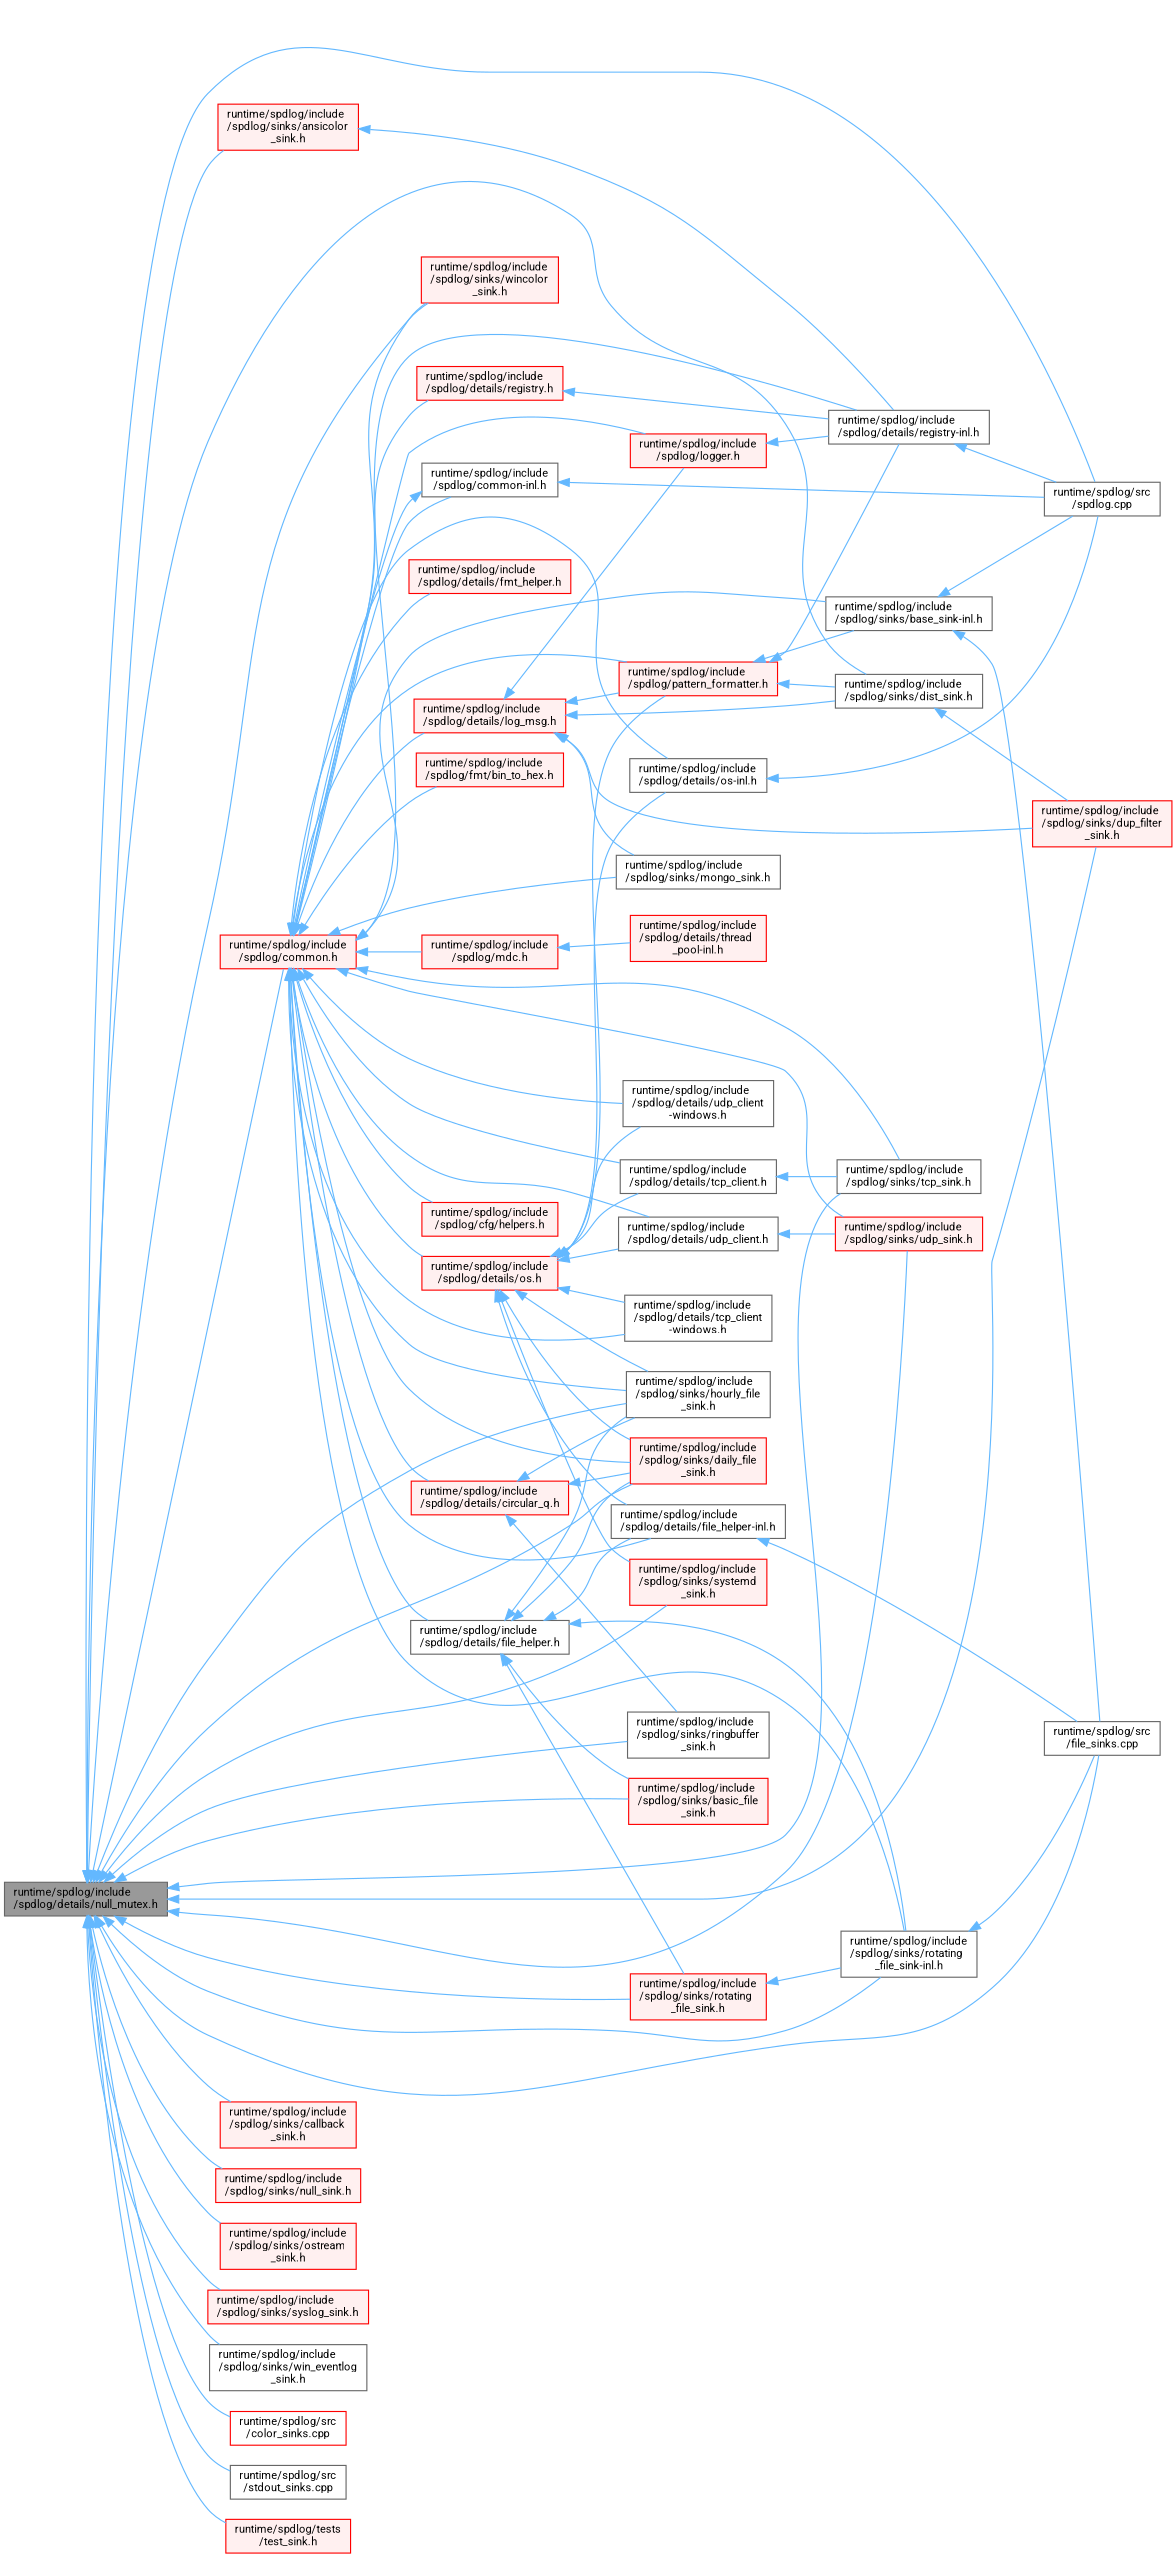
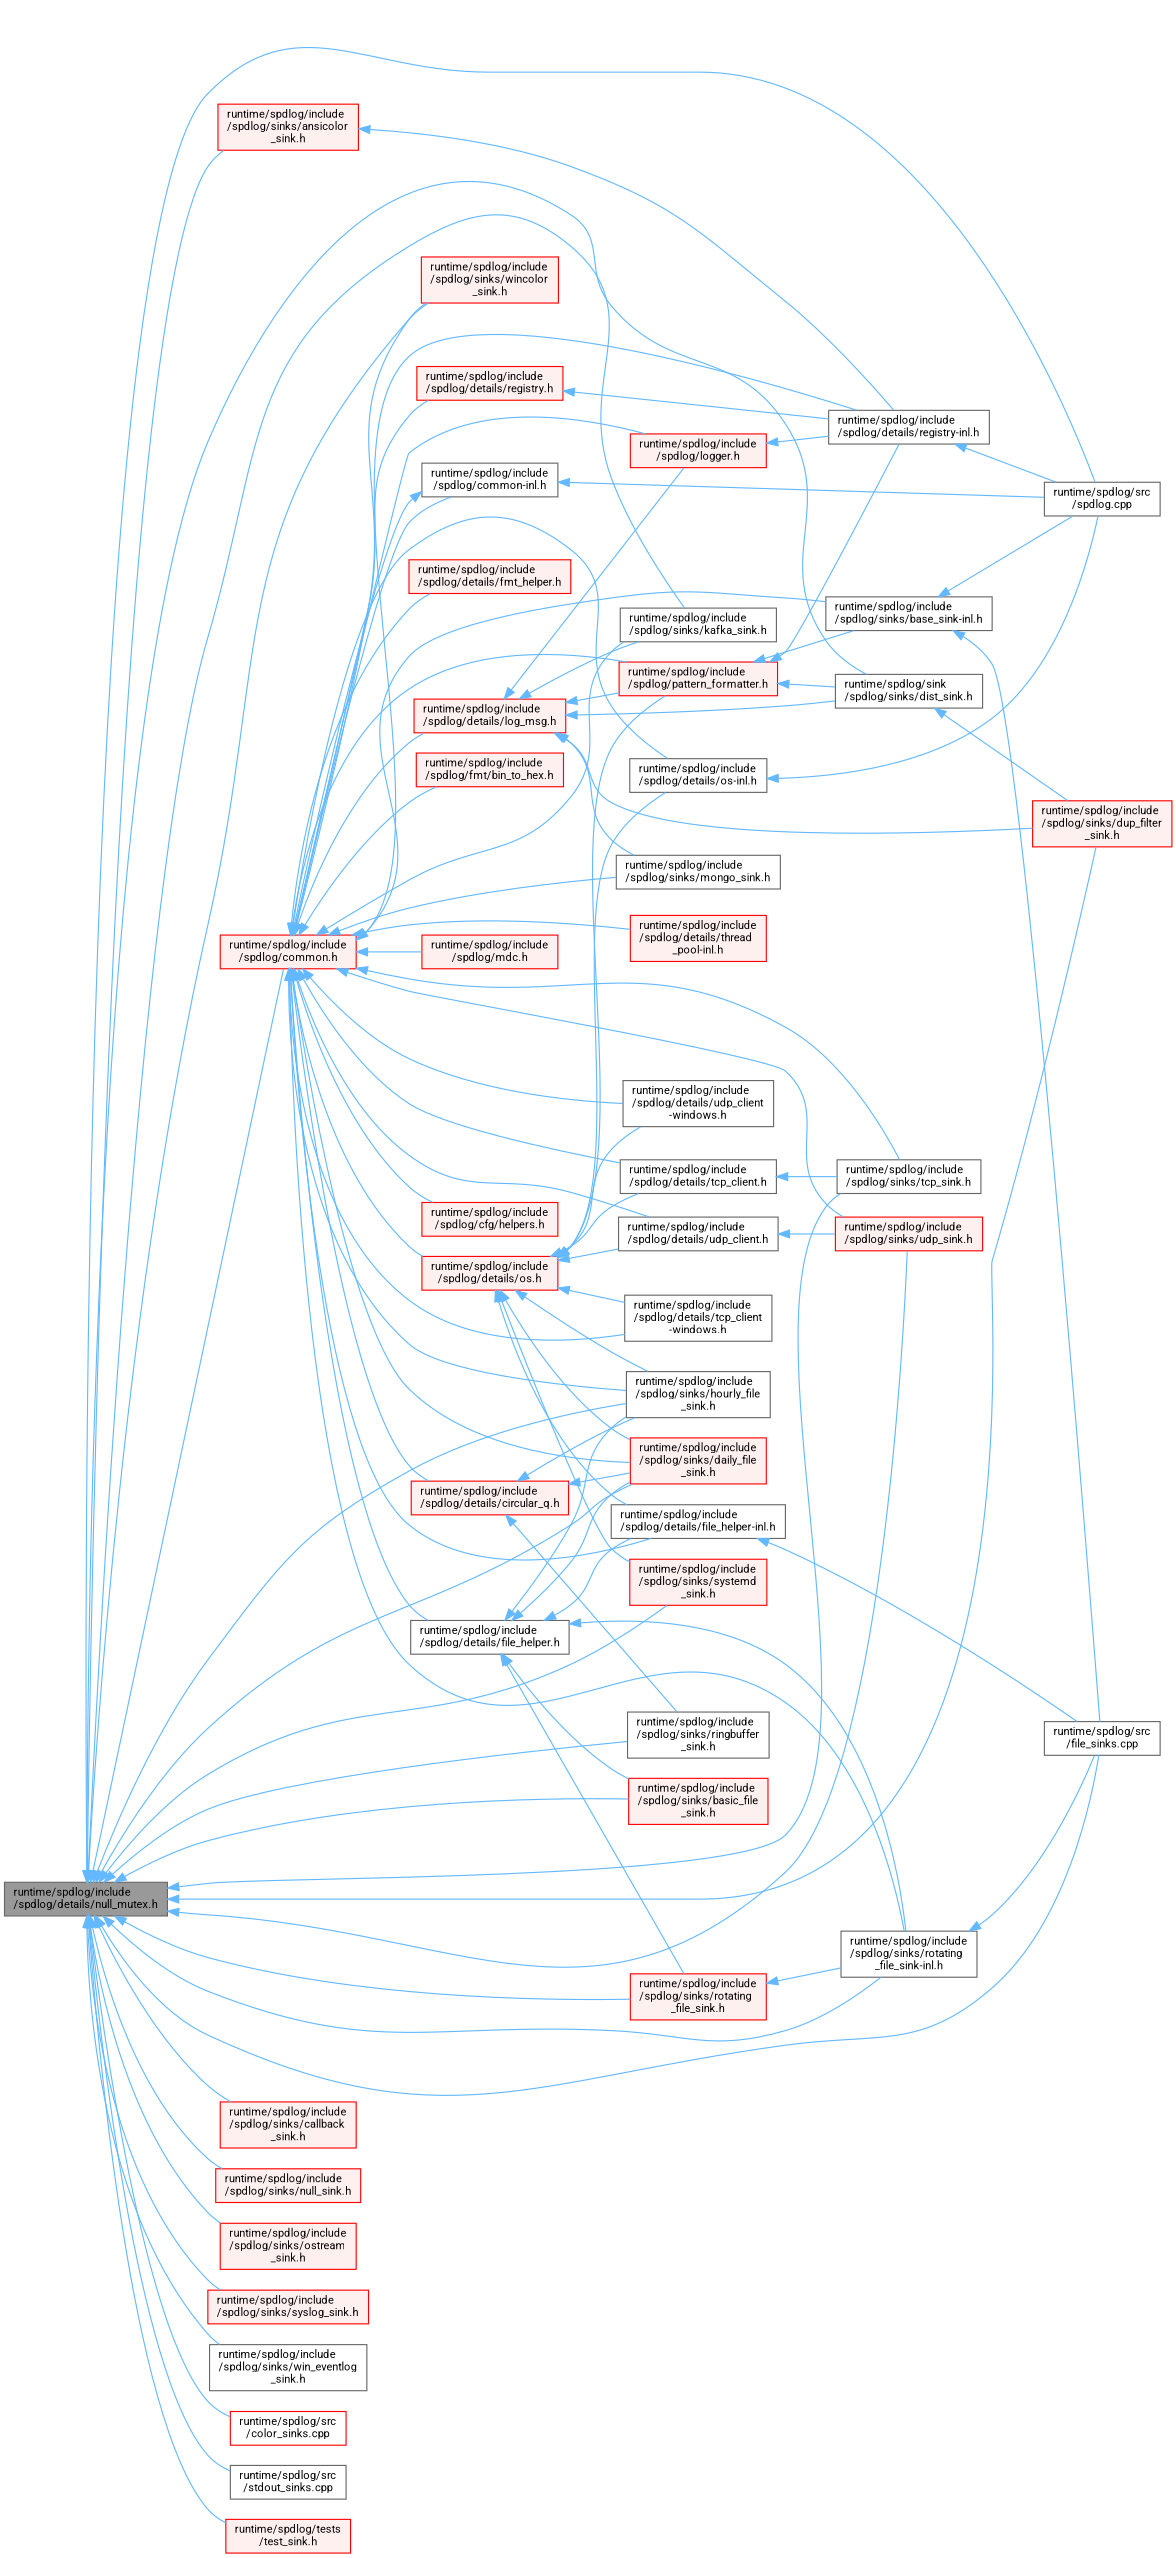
node "runtime/spdlog/include /spdlog/sinks/kafka_sink.h": added
node "runtime/spdlog/include /spdlog/sinks/dist_sink.h": label "runtime/spdlog/include /spdlog/sinks/dist_sink.h" -> "runtime/spdlog/sink /spdlog/sinks/dist_sink.h"
edge "runtime/spdlog/include /spdlog/details/thread _pool-inl.h" -> "runtime/spdlog/include /spdlog/mdc.h": now "runtime/spdlog/include /spdlog/details/thread _pool-inl.h" -> "runtime/spdlog/include /spdlog/common.h"
